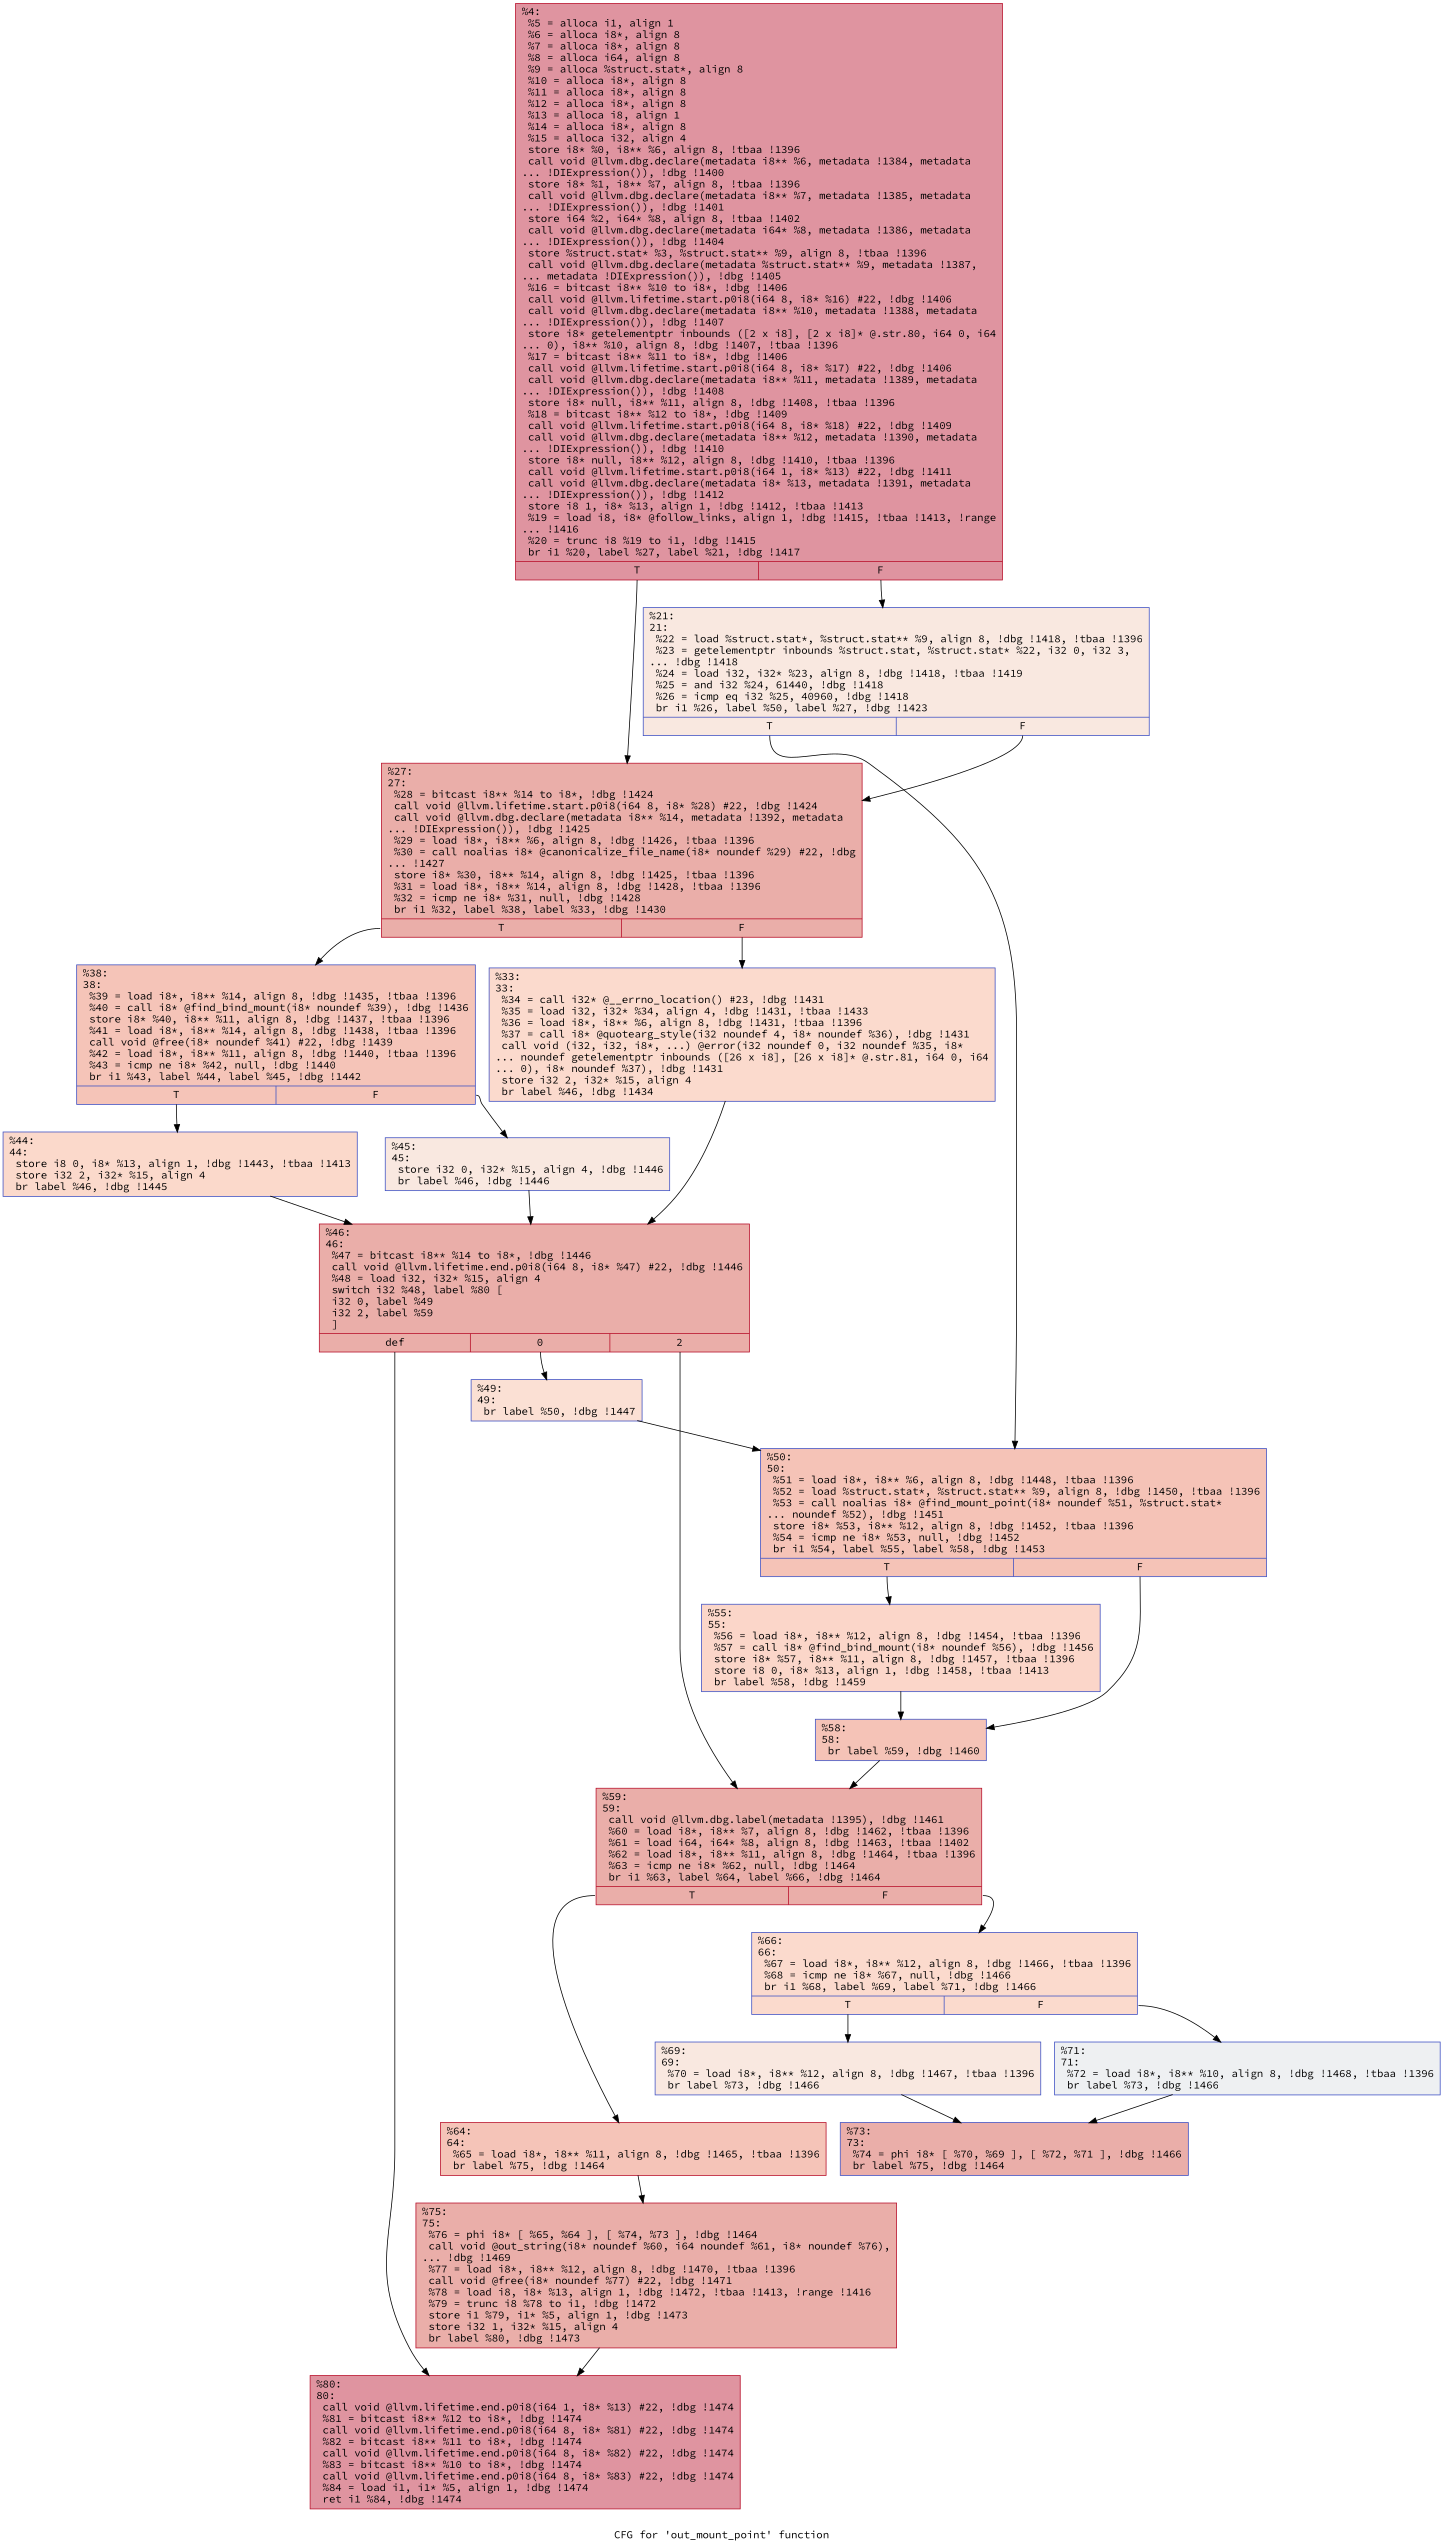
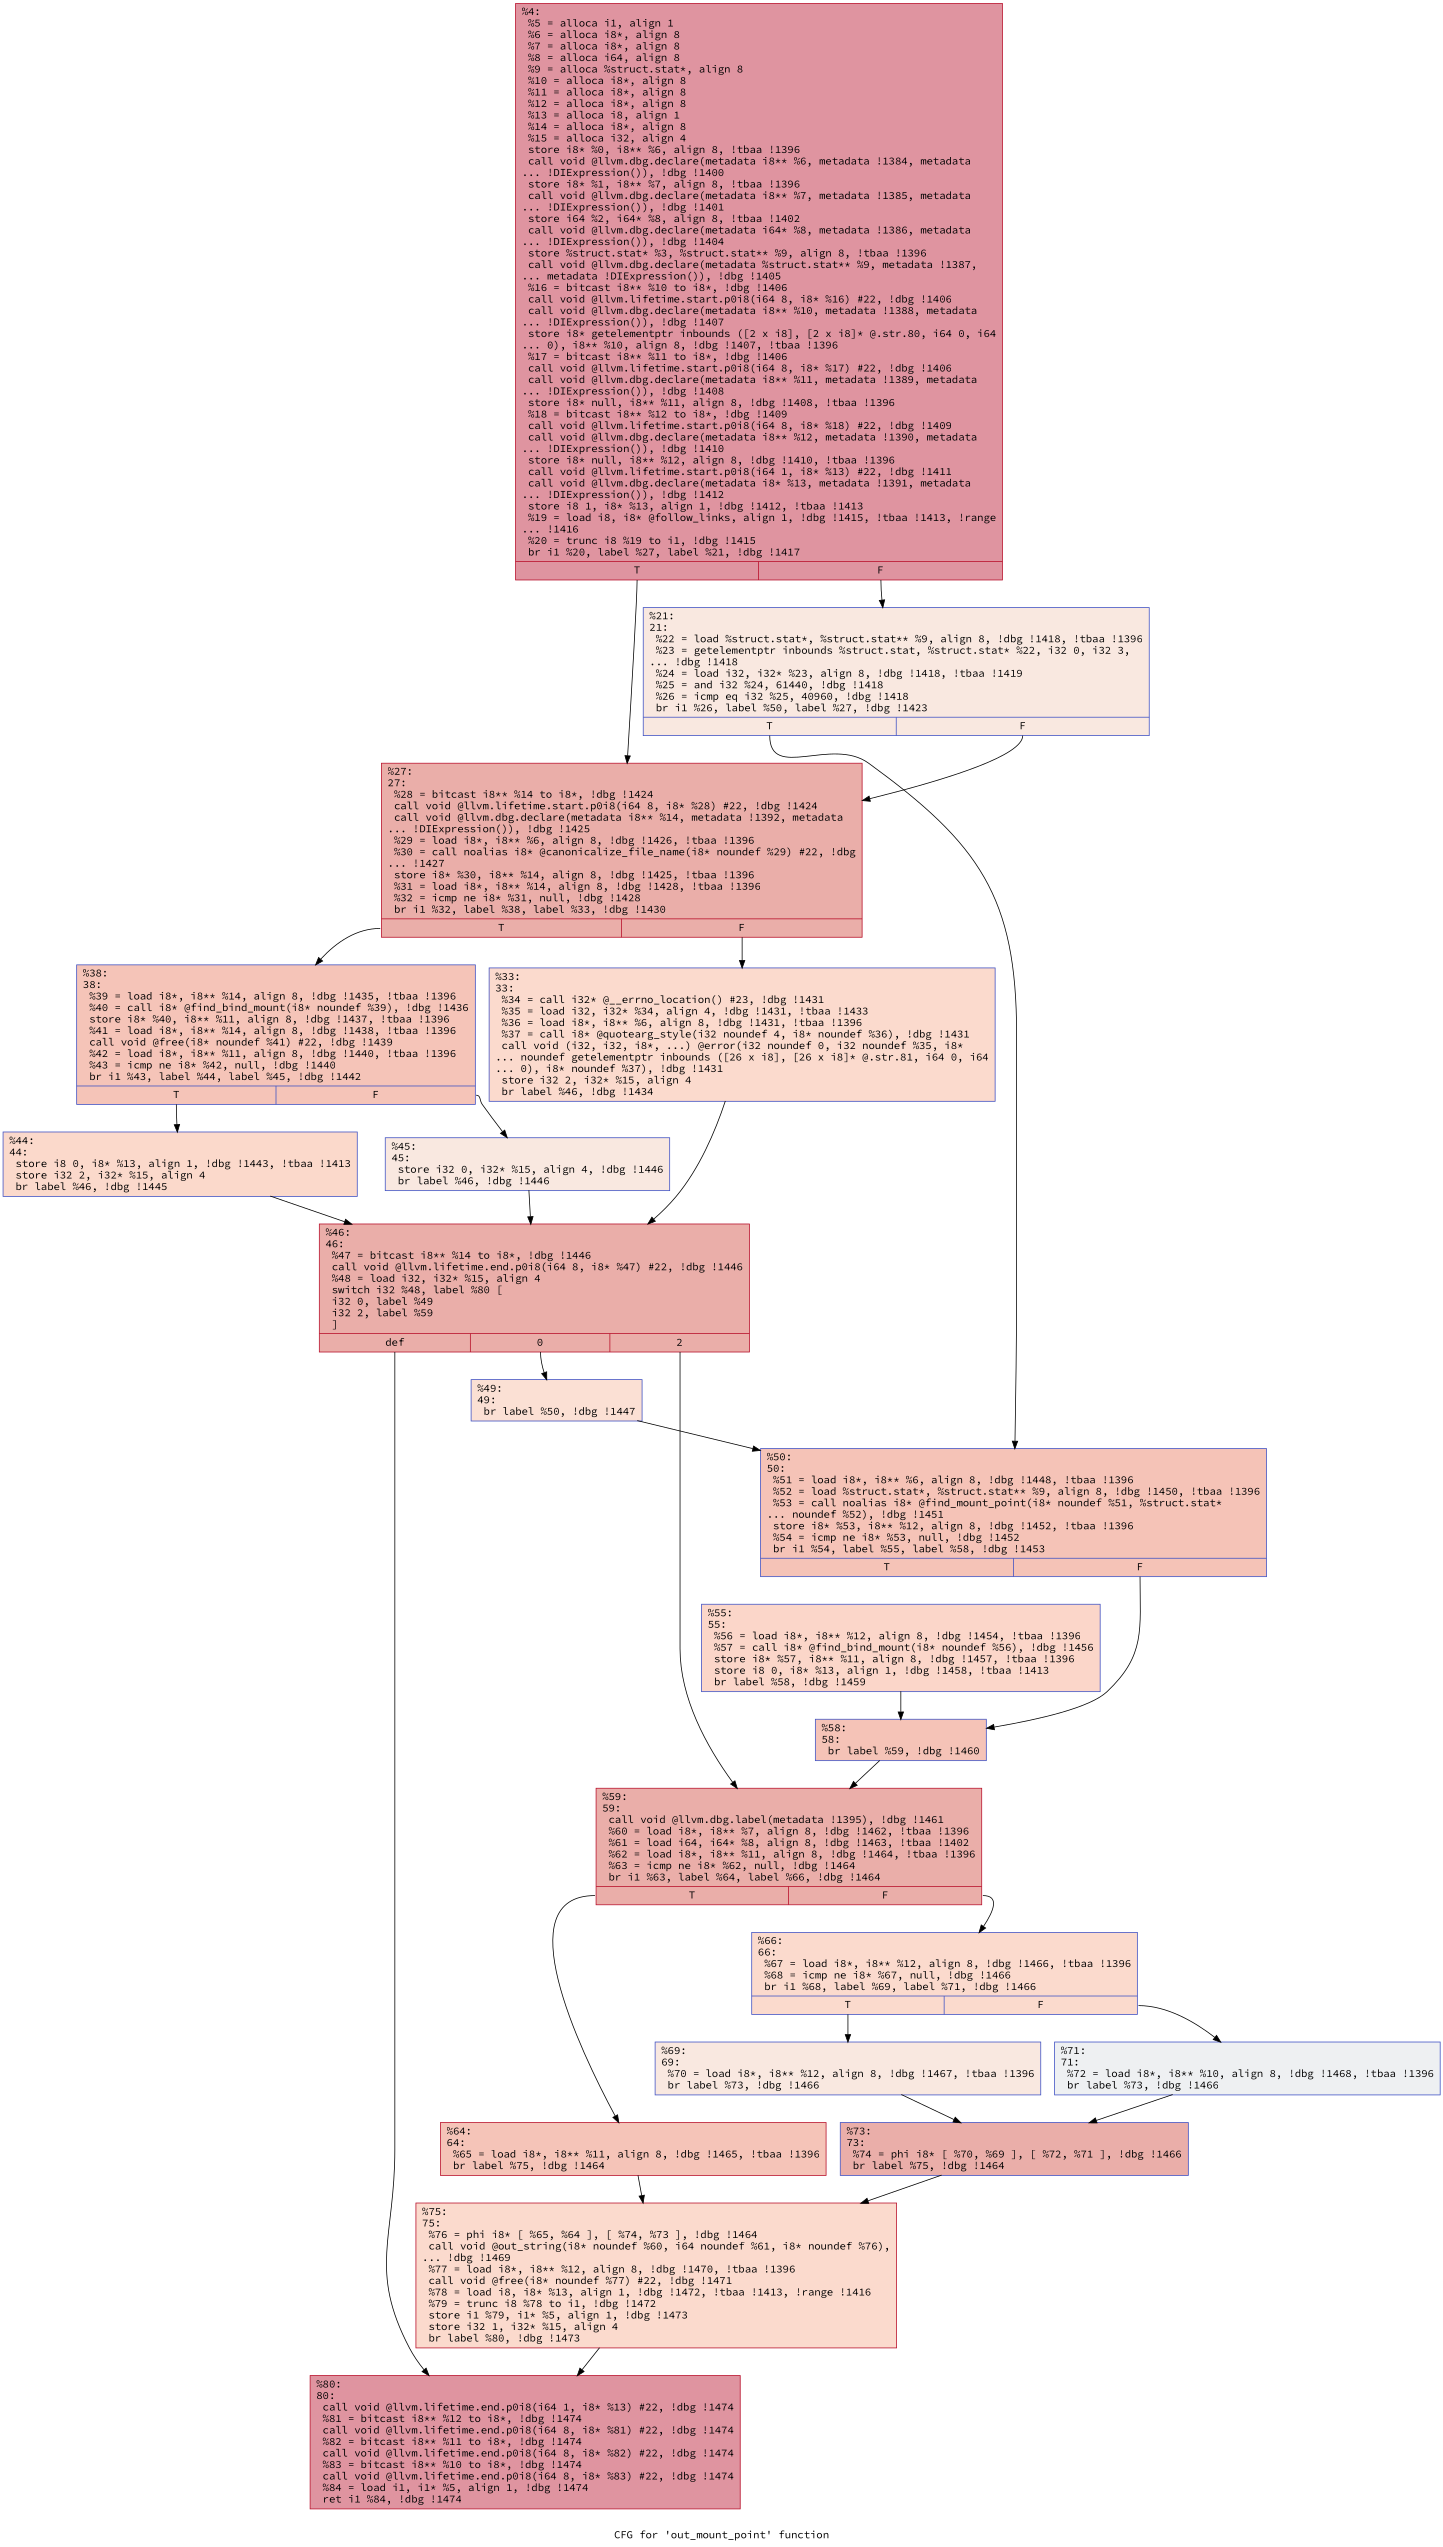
edge "%50:" -> "%55:": removed
edge "%73:" -> "%75:": added
node "%75:": fillcolor #d0473d70 -> #f7ac8e70
